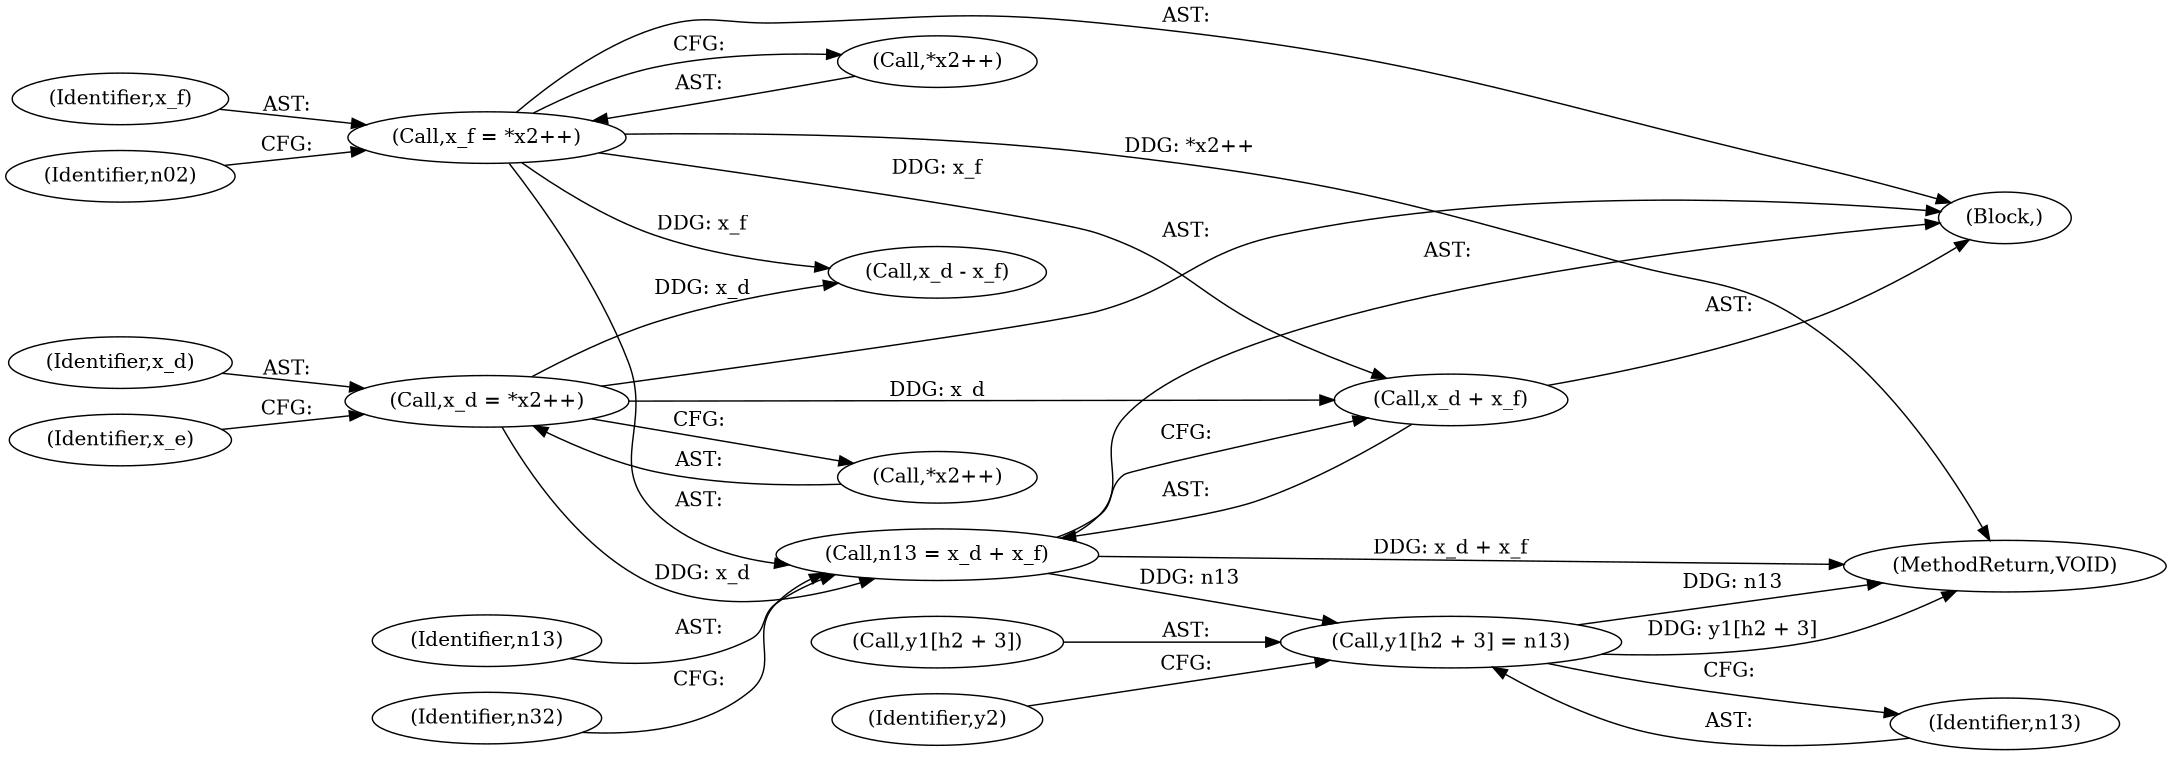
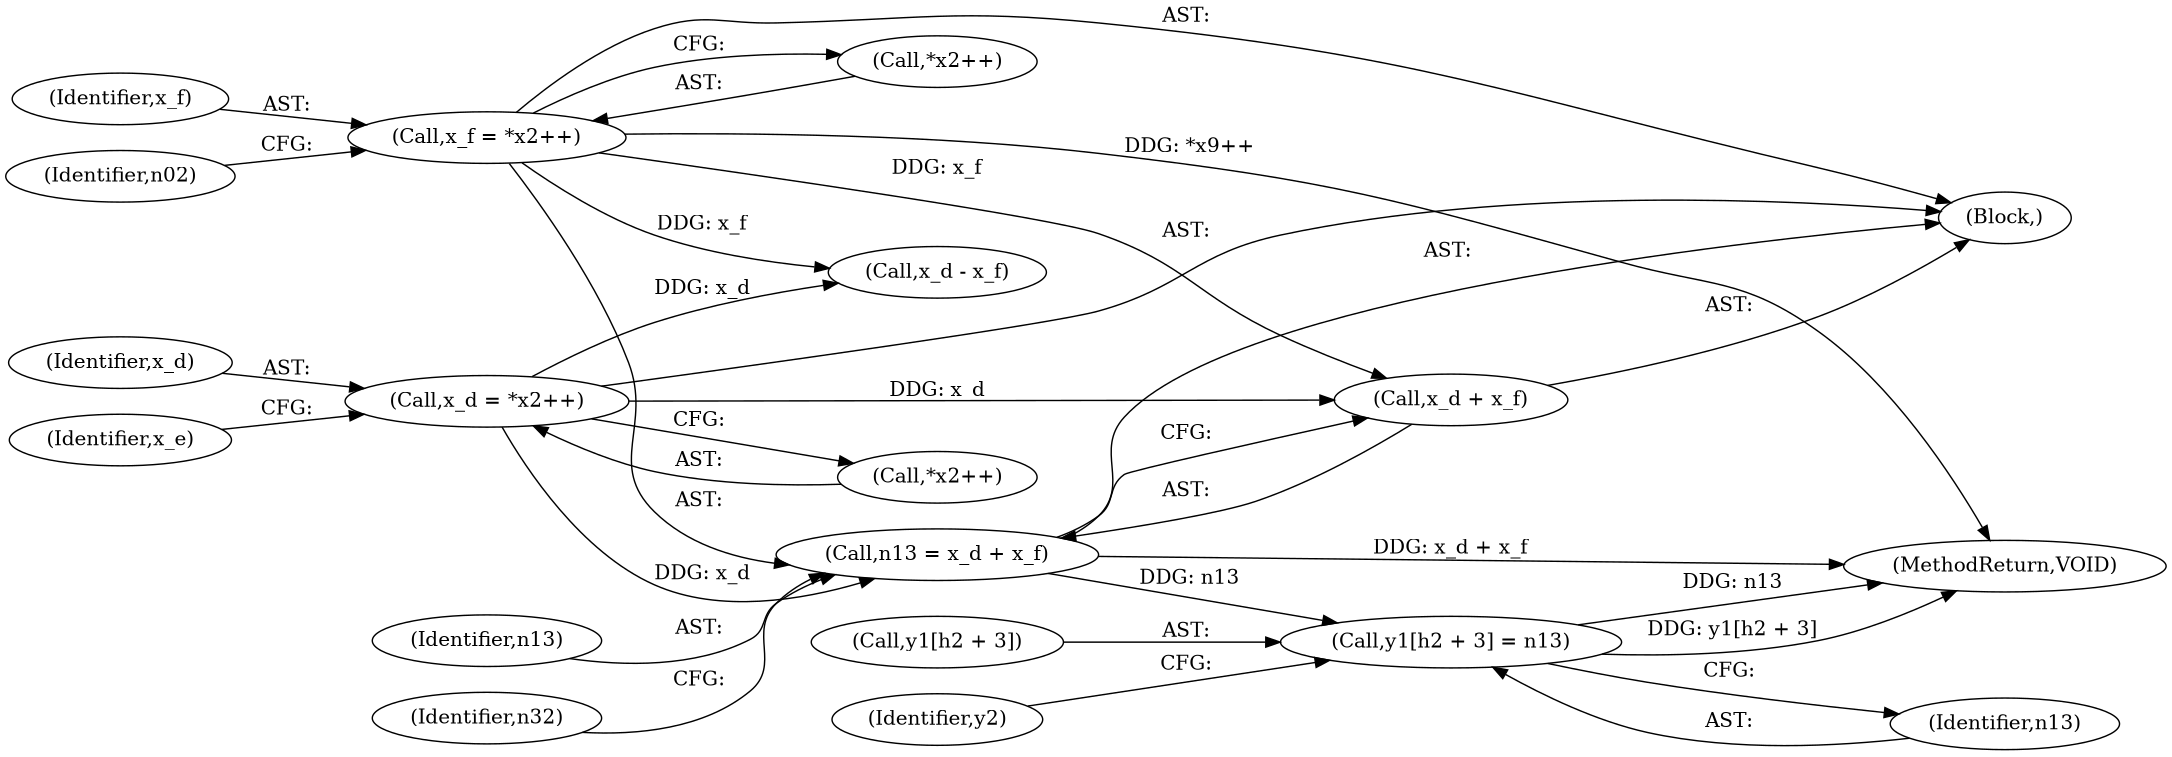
edge "(Call,x_f = *x2++)" -> "(MethodReturn,VOID)": label "DDG: *x2++" -> "DDG: *x9++"
